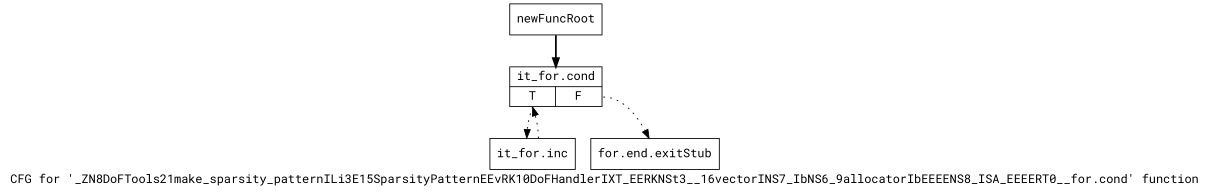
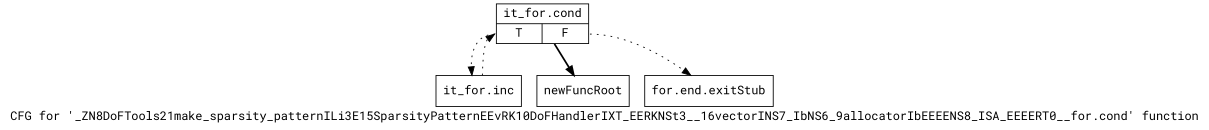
edge "newFuncRoot" -> "it_for.cond": reversed
